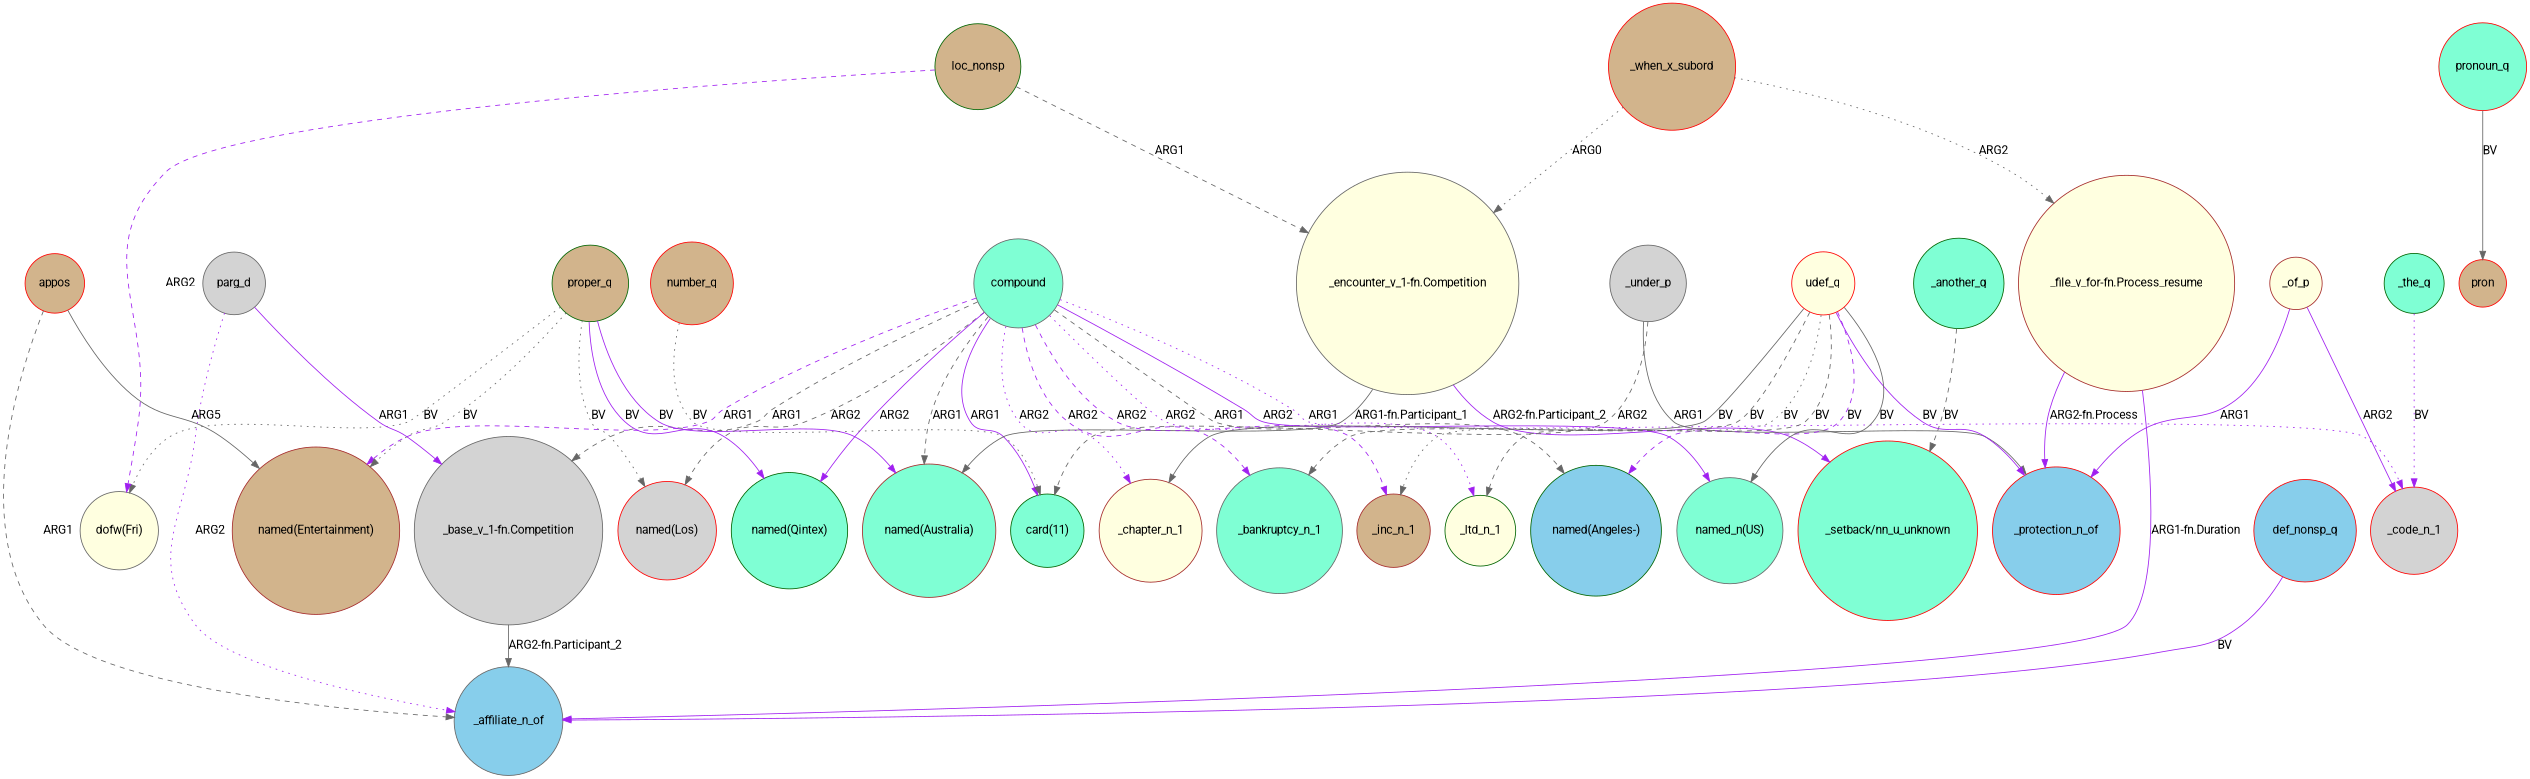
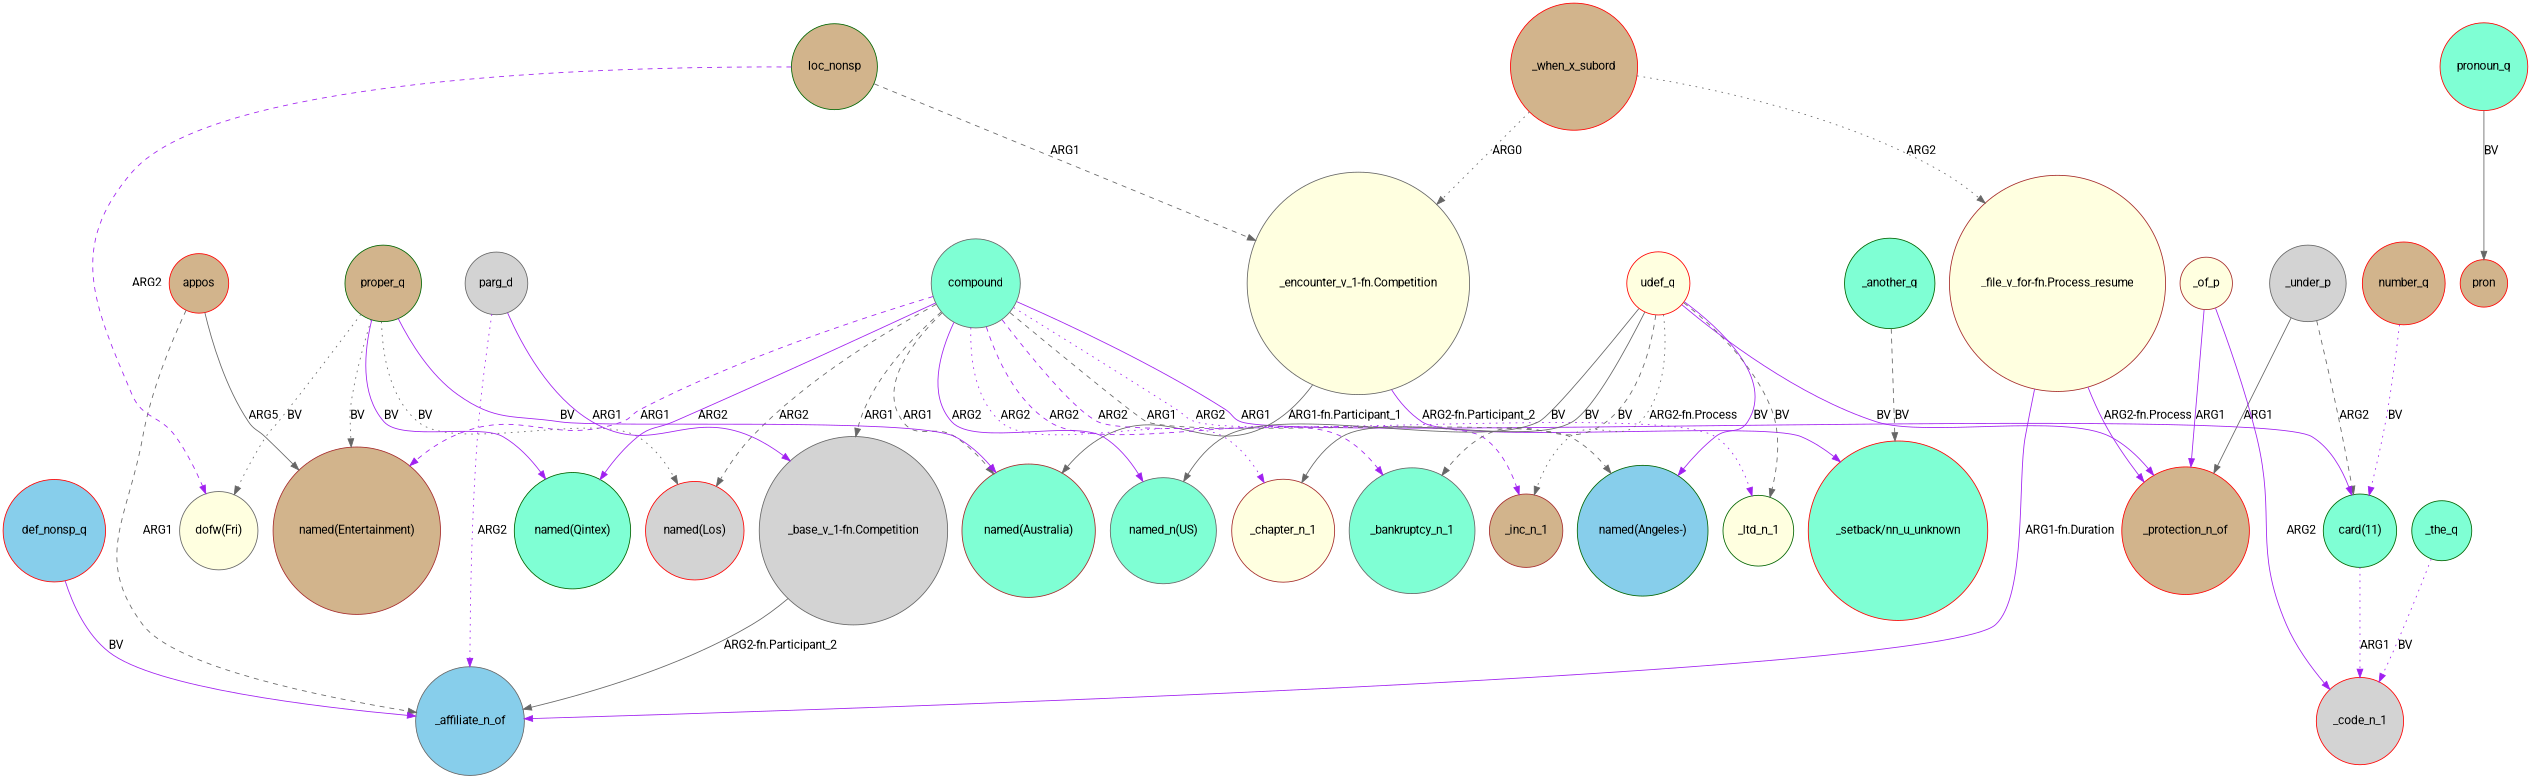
edge "udef_q" -> "_inc_n_1": label "BV" -> "ARG2-fn.Process"
edge "udef_q" -> "named(Angeles-)": style dashed -> solid
edge "compound" -> "_code_n_1": now "card(11)" -> "_code_n_1"
edge "number_q" -> "card(11)": color gray40 -> purple
node "_protection_n_of": fillcolor skyblue -> tan
